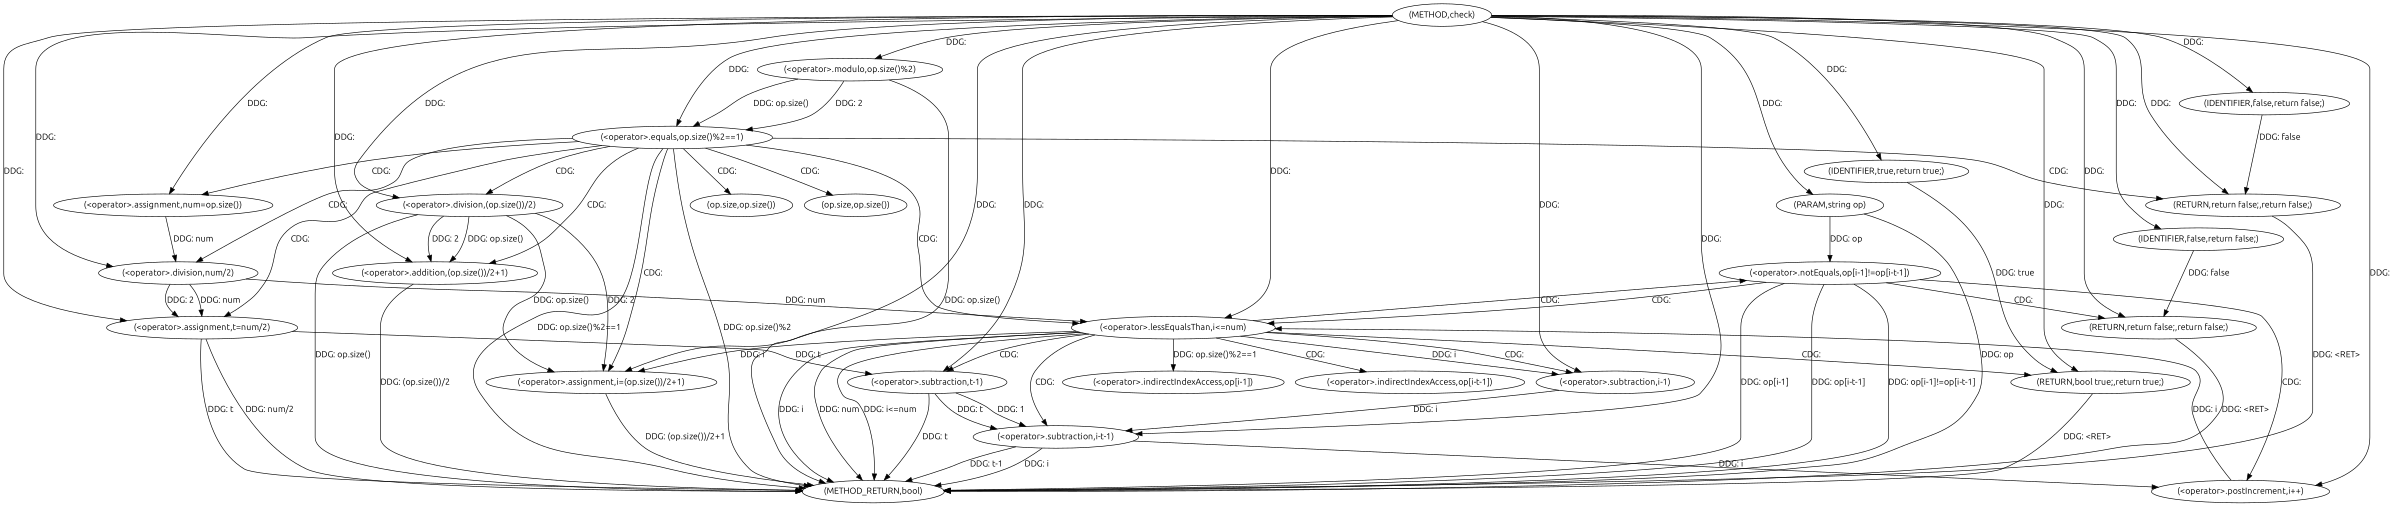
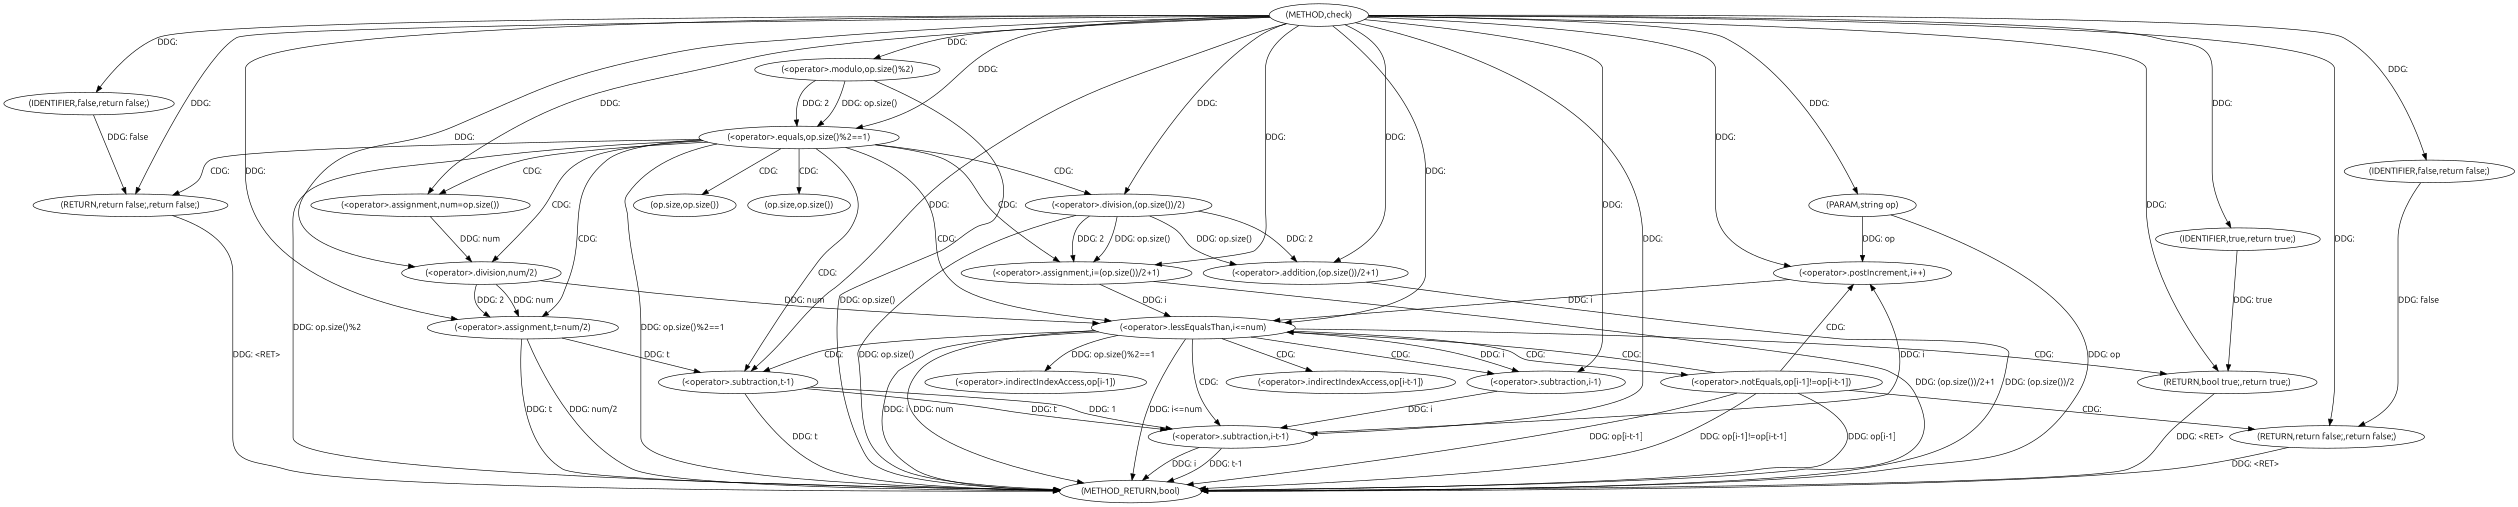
edge "(<operator>.equals,op.size()%2==1)" -> "(<operator>.addition,(op.size())/2+1)": now "(<operator>.equals,op.size()%2==1)" -> "(<operator>.subtraction,t-1)"
edge "(PARAM,string op)" -> "(<operator>.notEquals,op[i-1]!=op[i-t-1])": now "(PARAM,string op)" -> "(<operator>.postIncrement,i++)"
edge "(<operator>.lessEqualsThan,i<=num)" -> "(<operator>.assignment,i=(op.size())/2+1)": reversed
